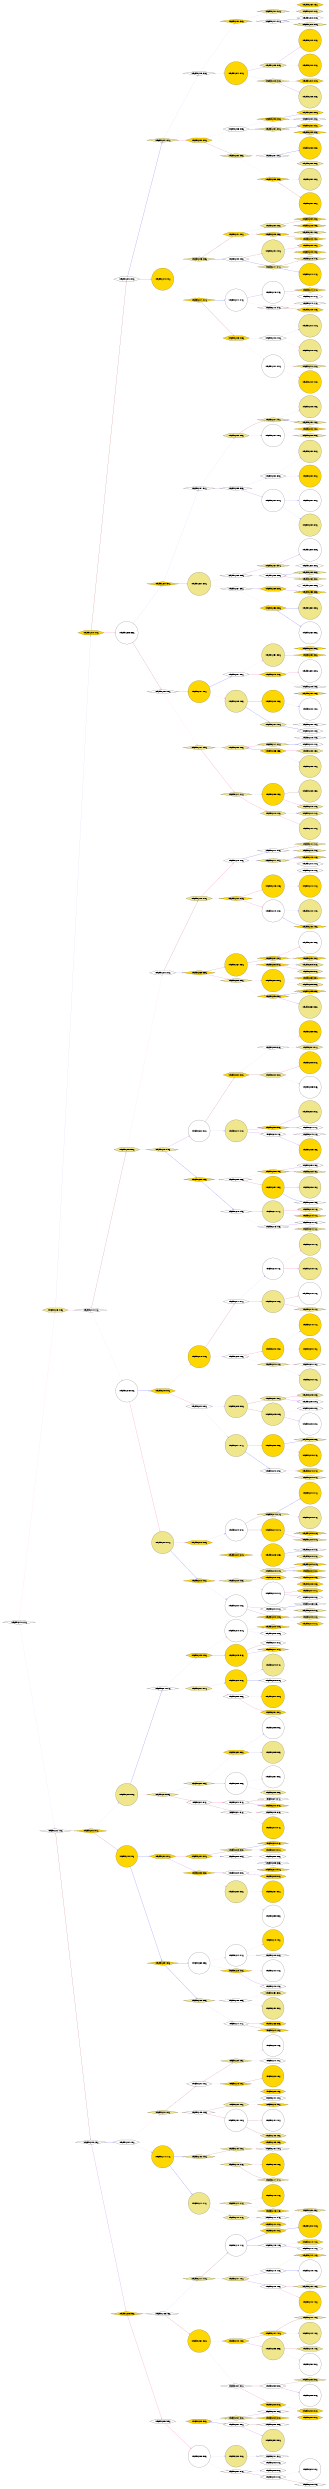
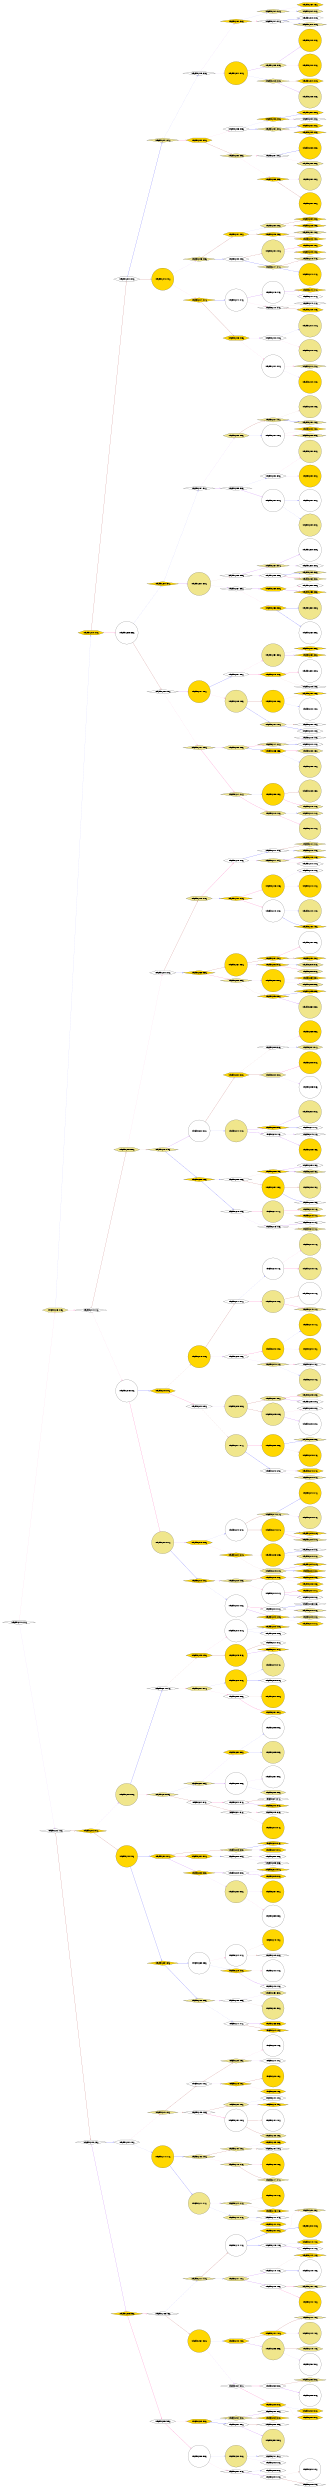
edge "Node{data=[3922, 3922]}" -> "Node{data=[3920, 3920]}": now "Node{data=[3926, 3926]}" -> "Node{data=[3920, 3920]}"
